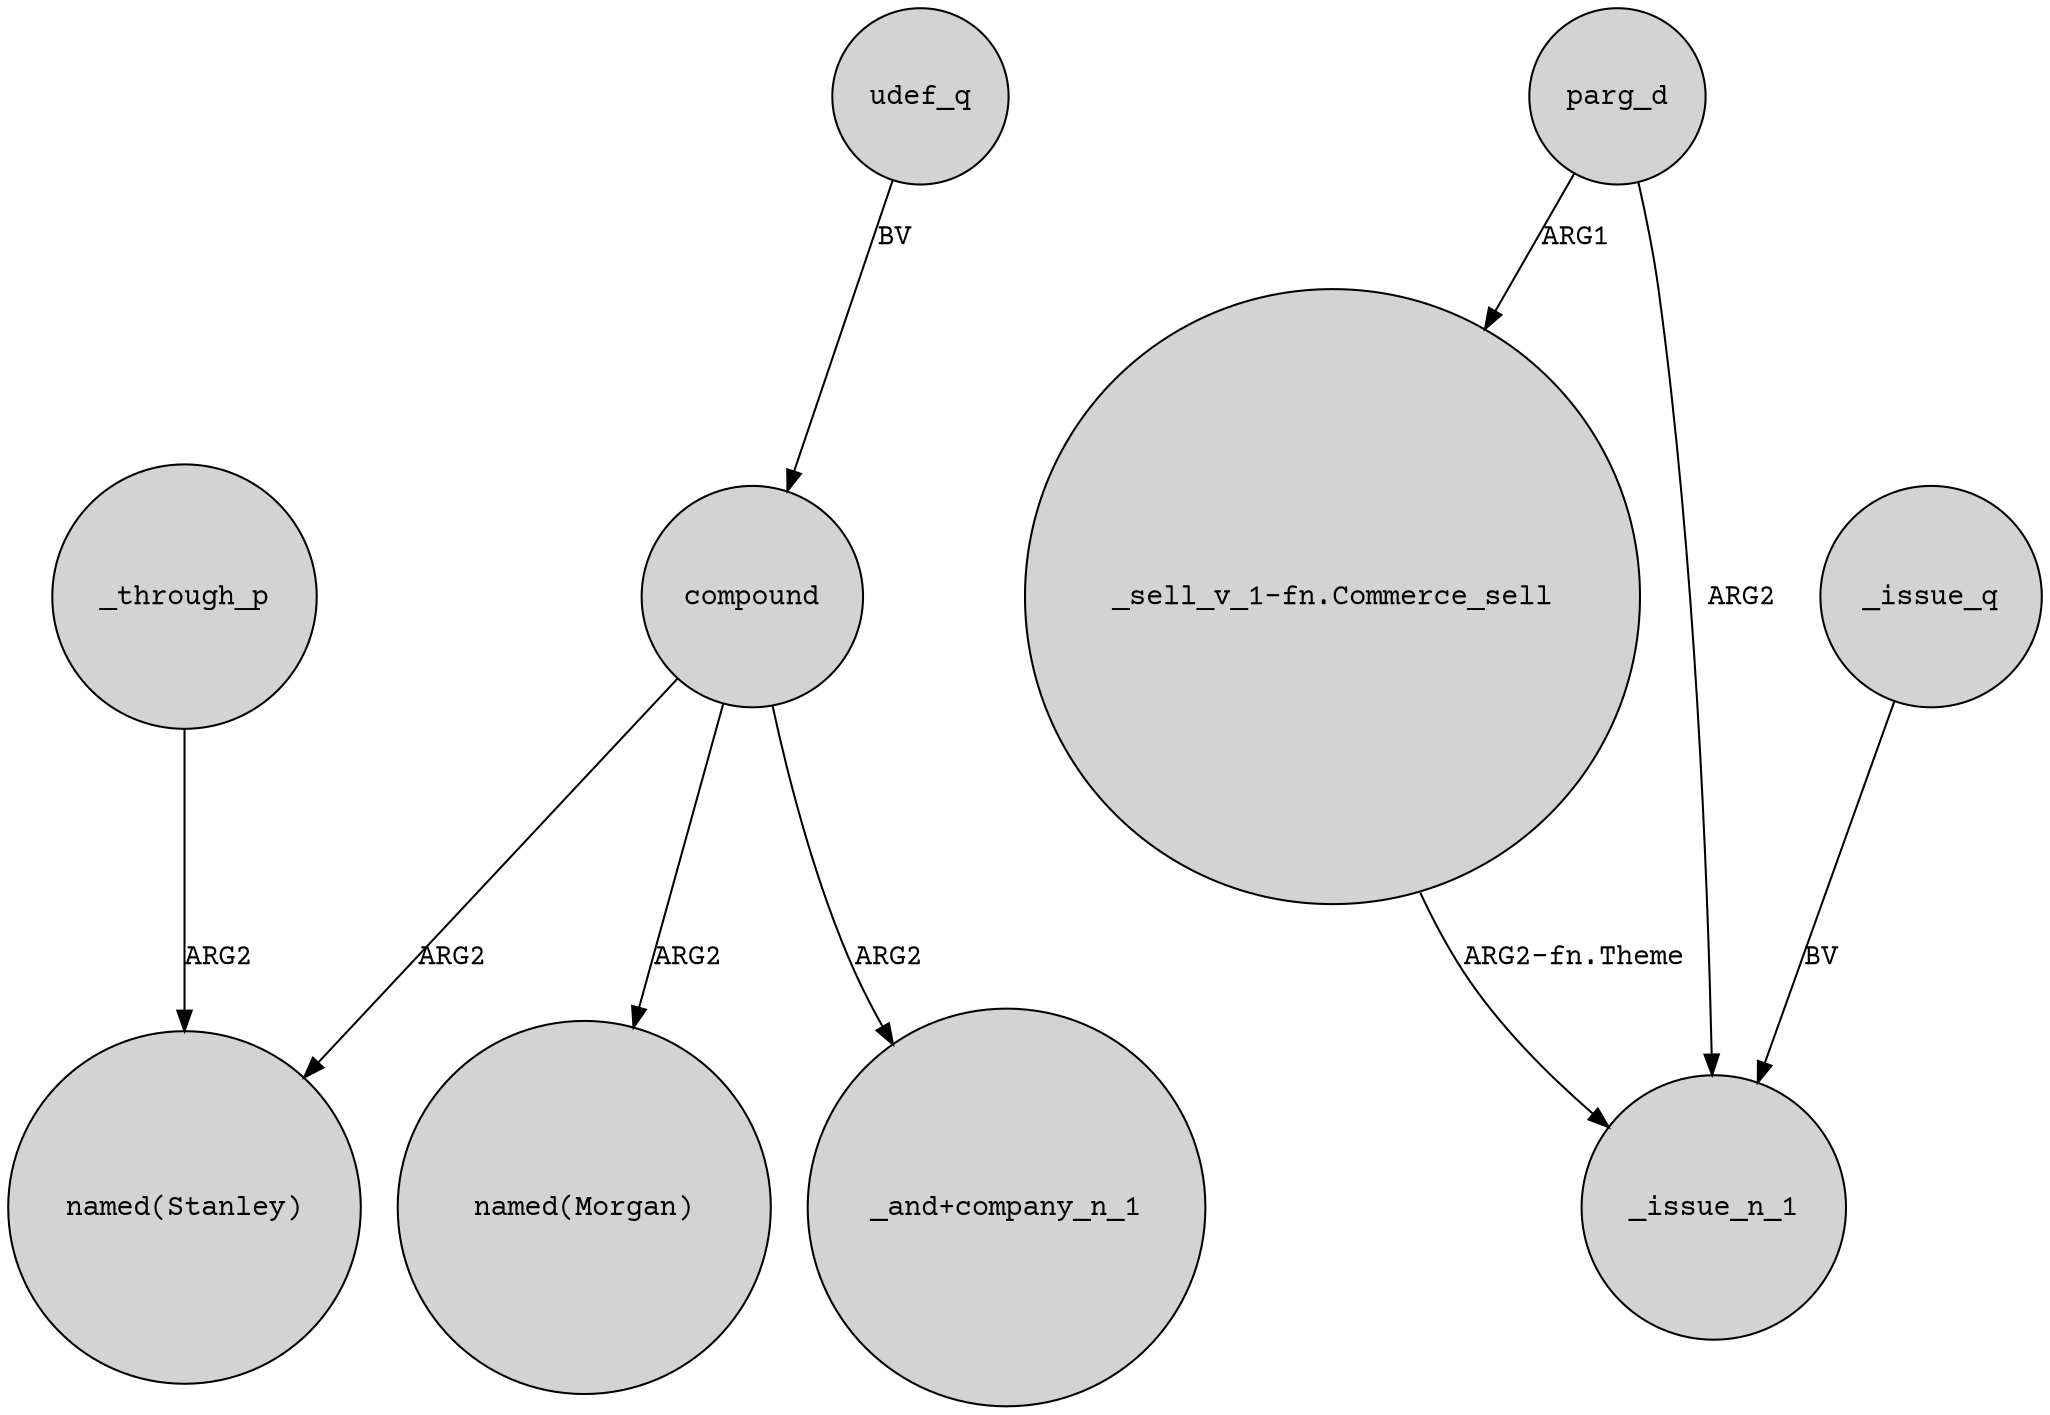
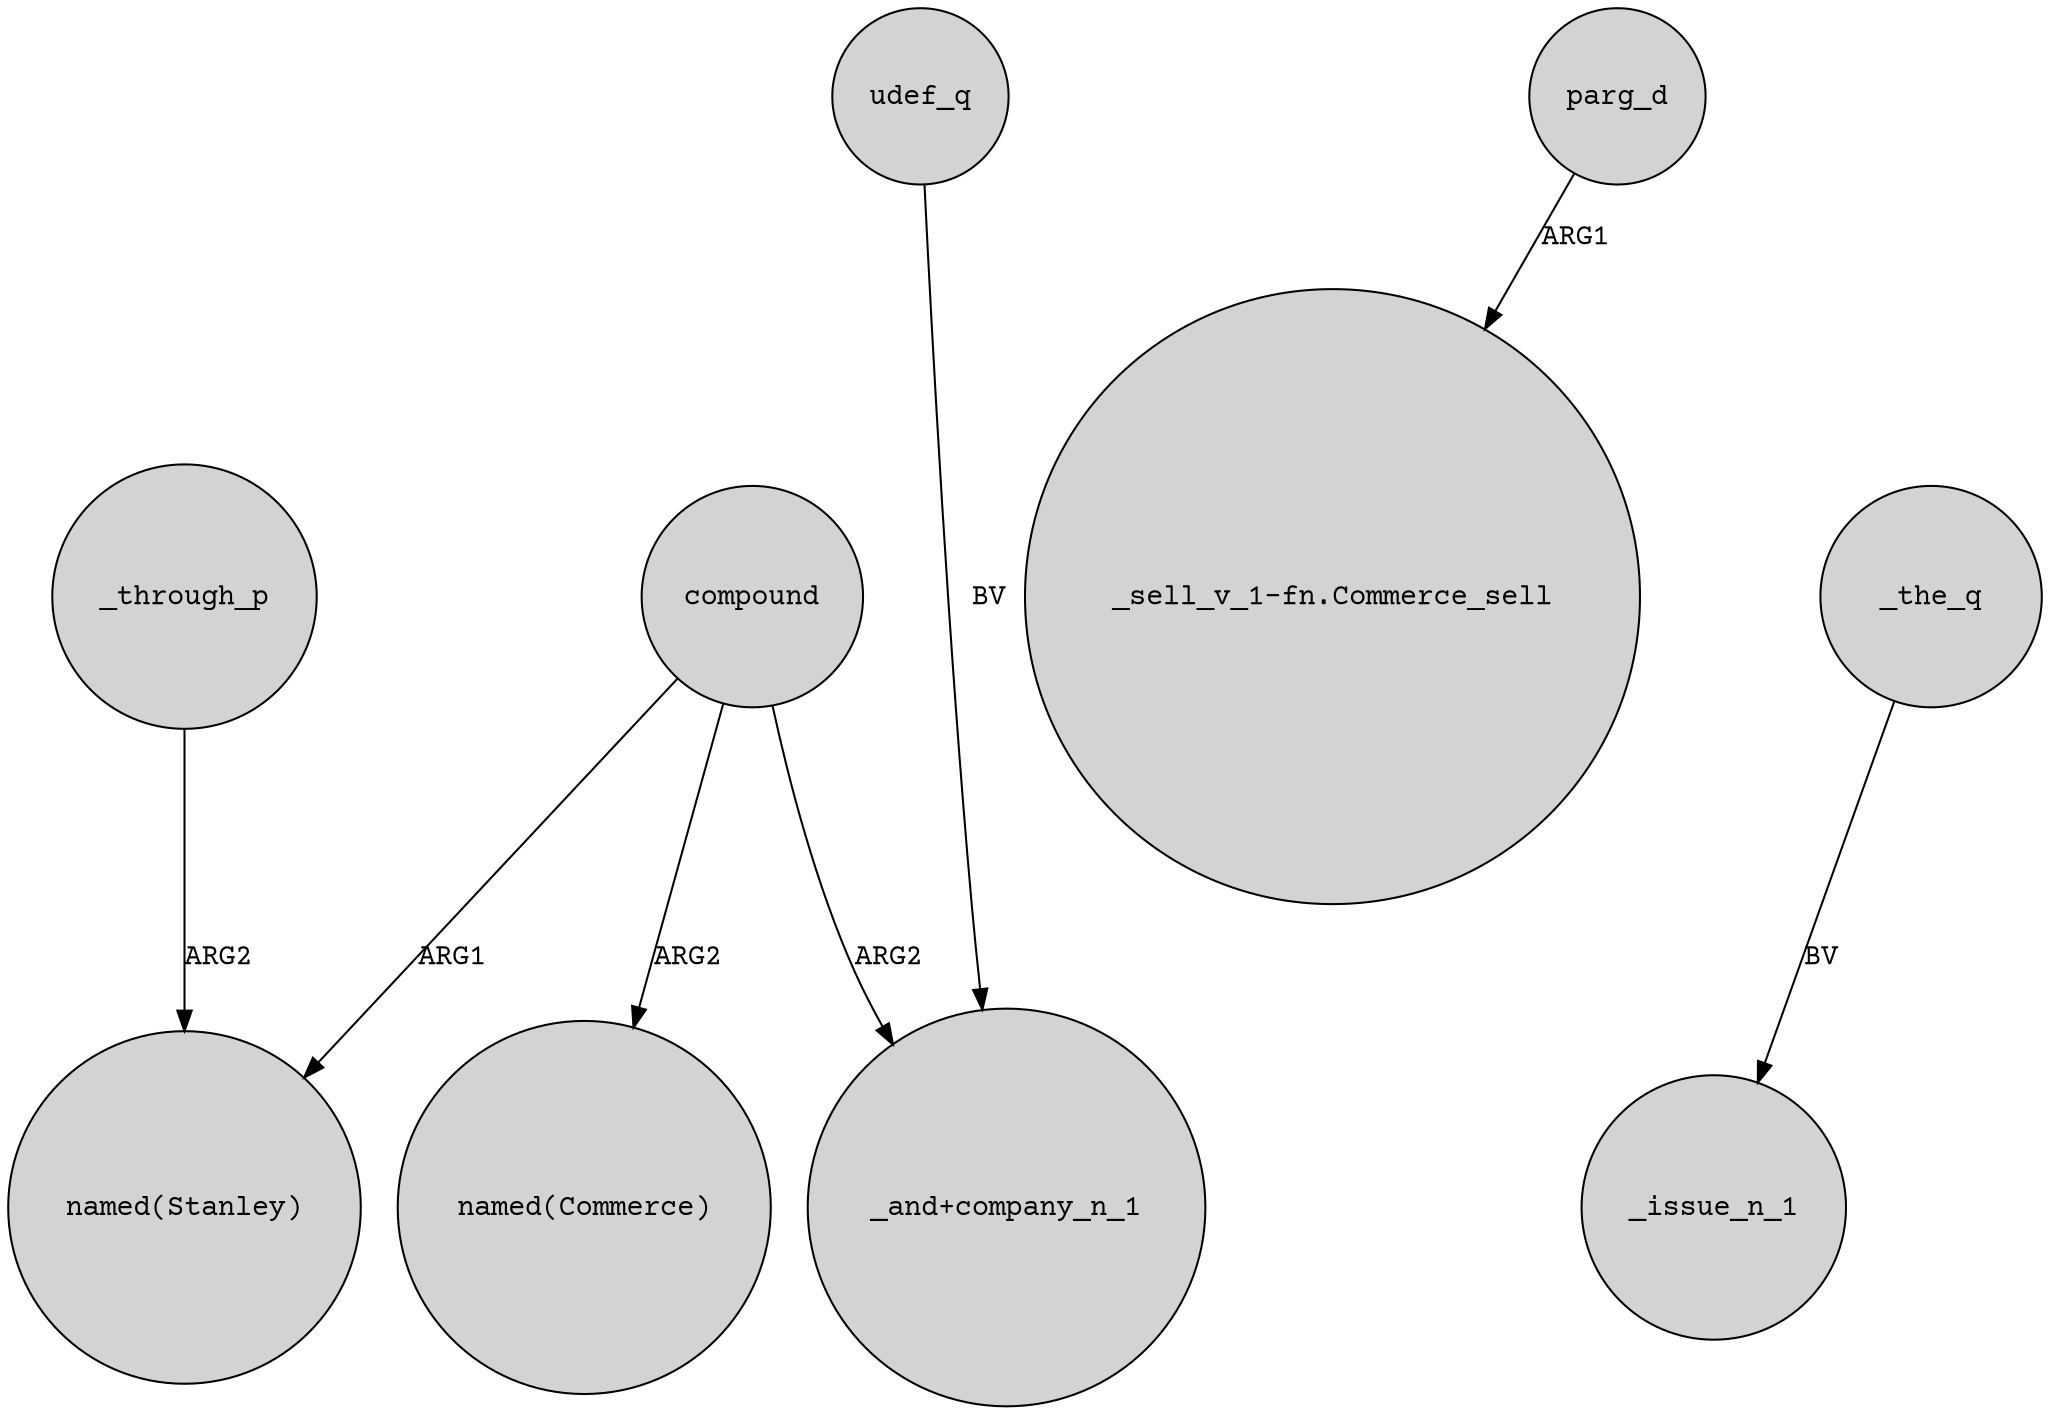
edge "udef_q" -> "compound": now "udef_q" -> "_and+company_n_1"
node "_issue_q": label "_issue_q" -> "_the_q"
edge "parg_d" -> "_issue_n_1": removed, label "ARG2"
edge "compound" -> "named(Stanley)": label "ARG2" -> "ARG1"
edge "_sell_v_1-fn.Commerce_sell" -> "_issue_n_1": removed, label "ARG2-fn.Theme"
node "named(Morgan)": label "named(Morgan)" -> "named(Commerce)"
